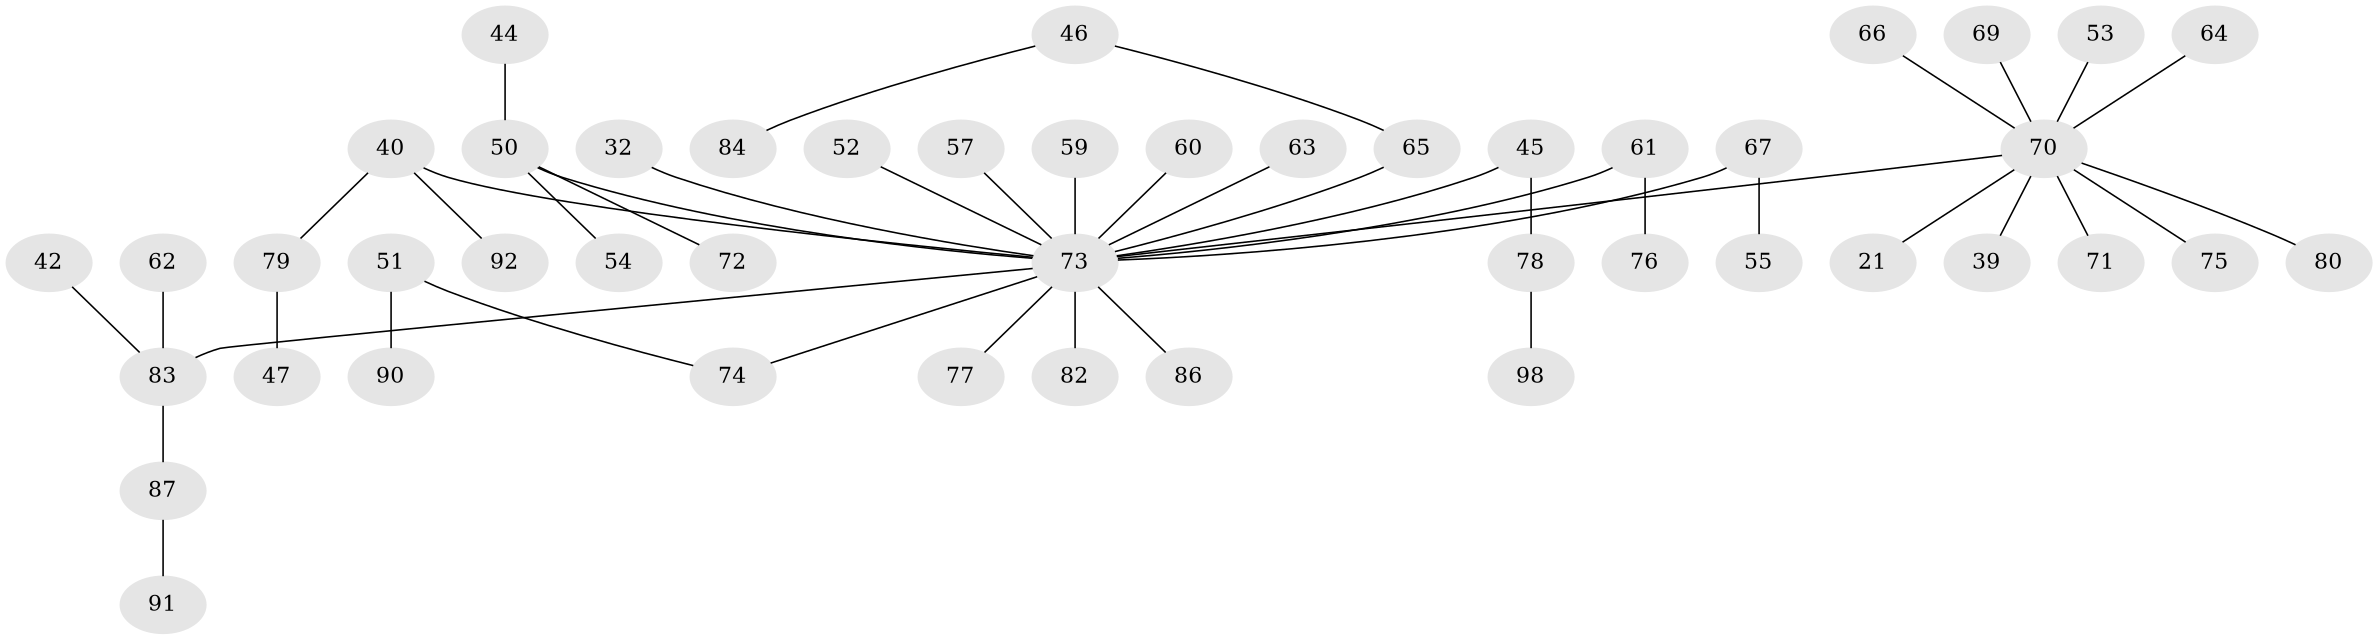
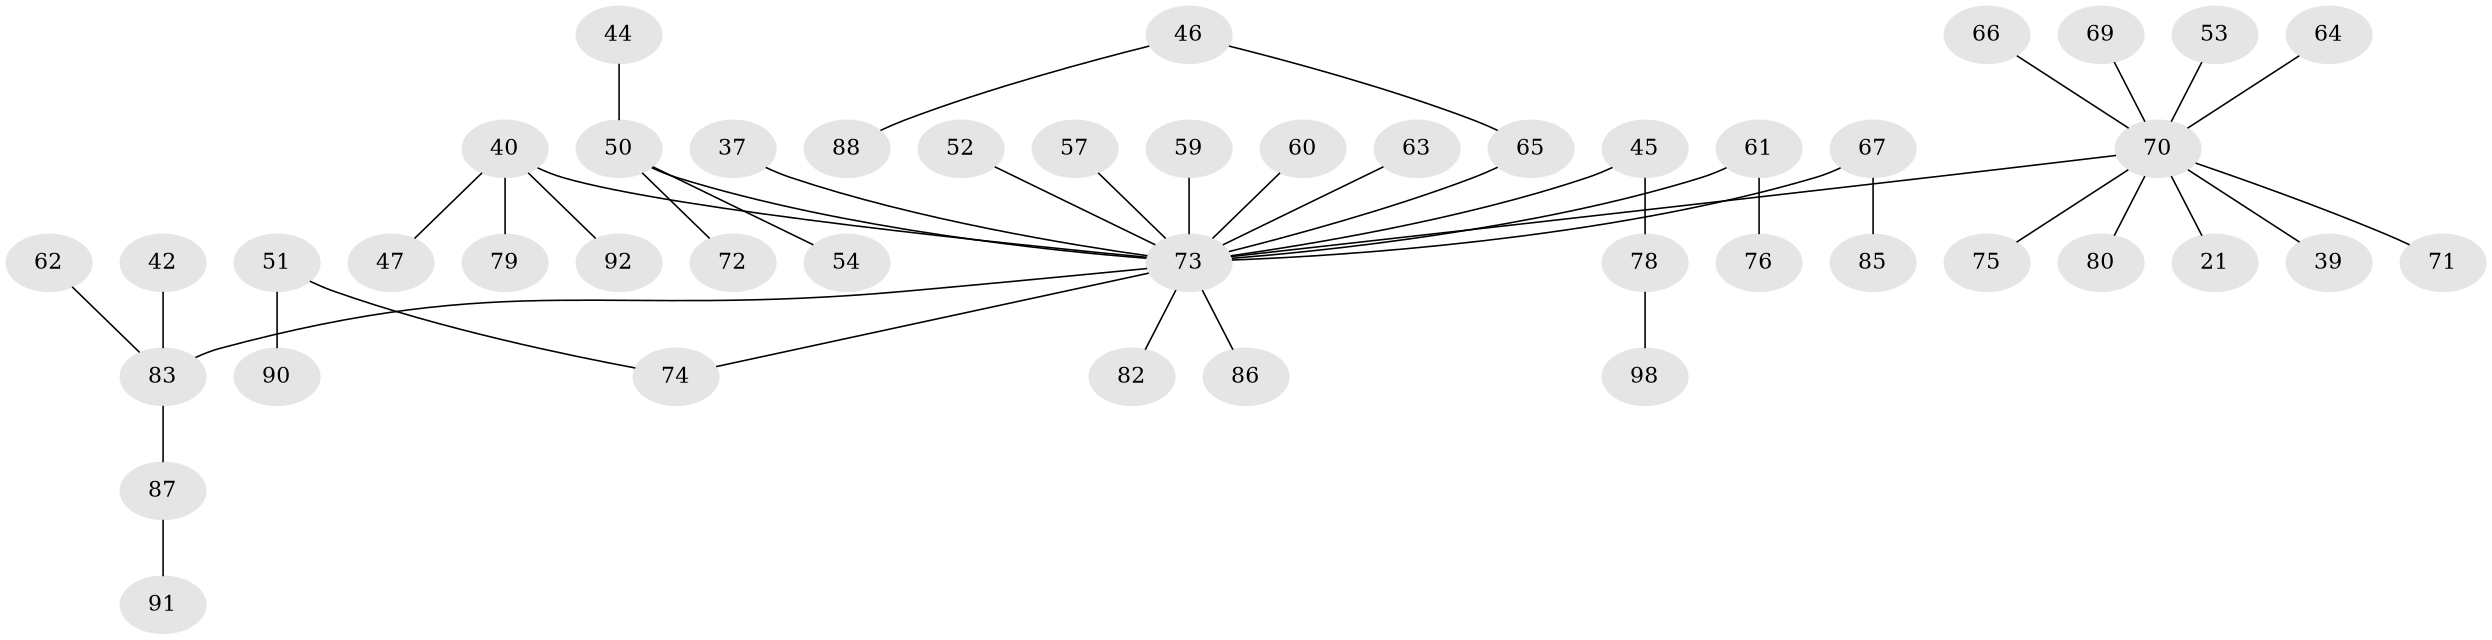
node "32": label "32" -> "37"
node "84": label "84" -> "88"
node "55": label "55" -> "85"
edge "79" -- "47": now "40" -- "47"
node "77": removed
